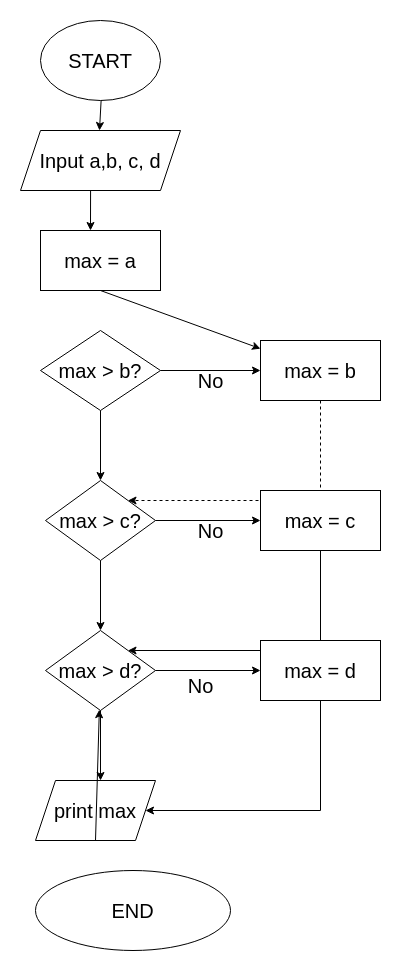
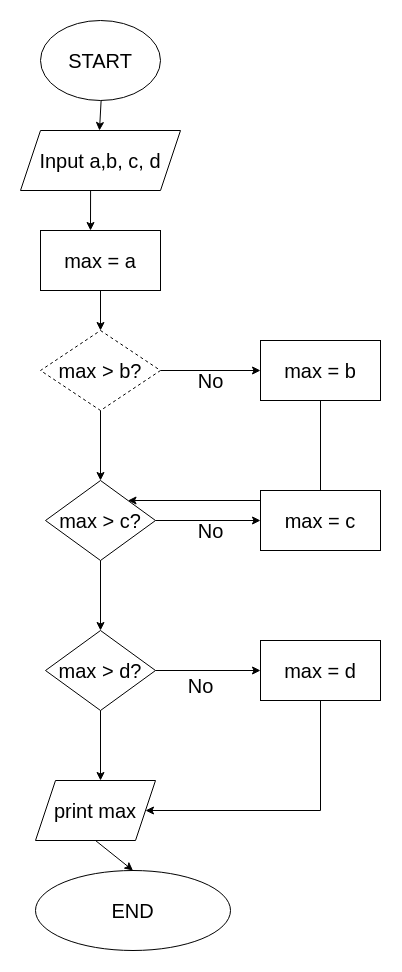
edge "max = a" -> "max = b": now "max = a" -> "max > b?"
node "max > b?": style solid -> dashed
edge "max = b" -> "max > c?": style dashed -> solid
edge "max = c" -> "max > d?": removed
edge "print max" -> "max > d?": now "print max" -> "END"
